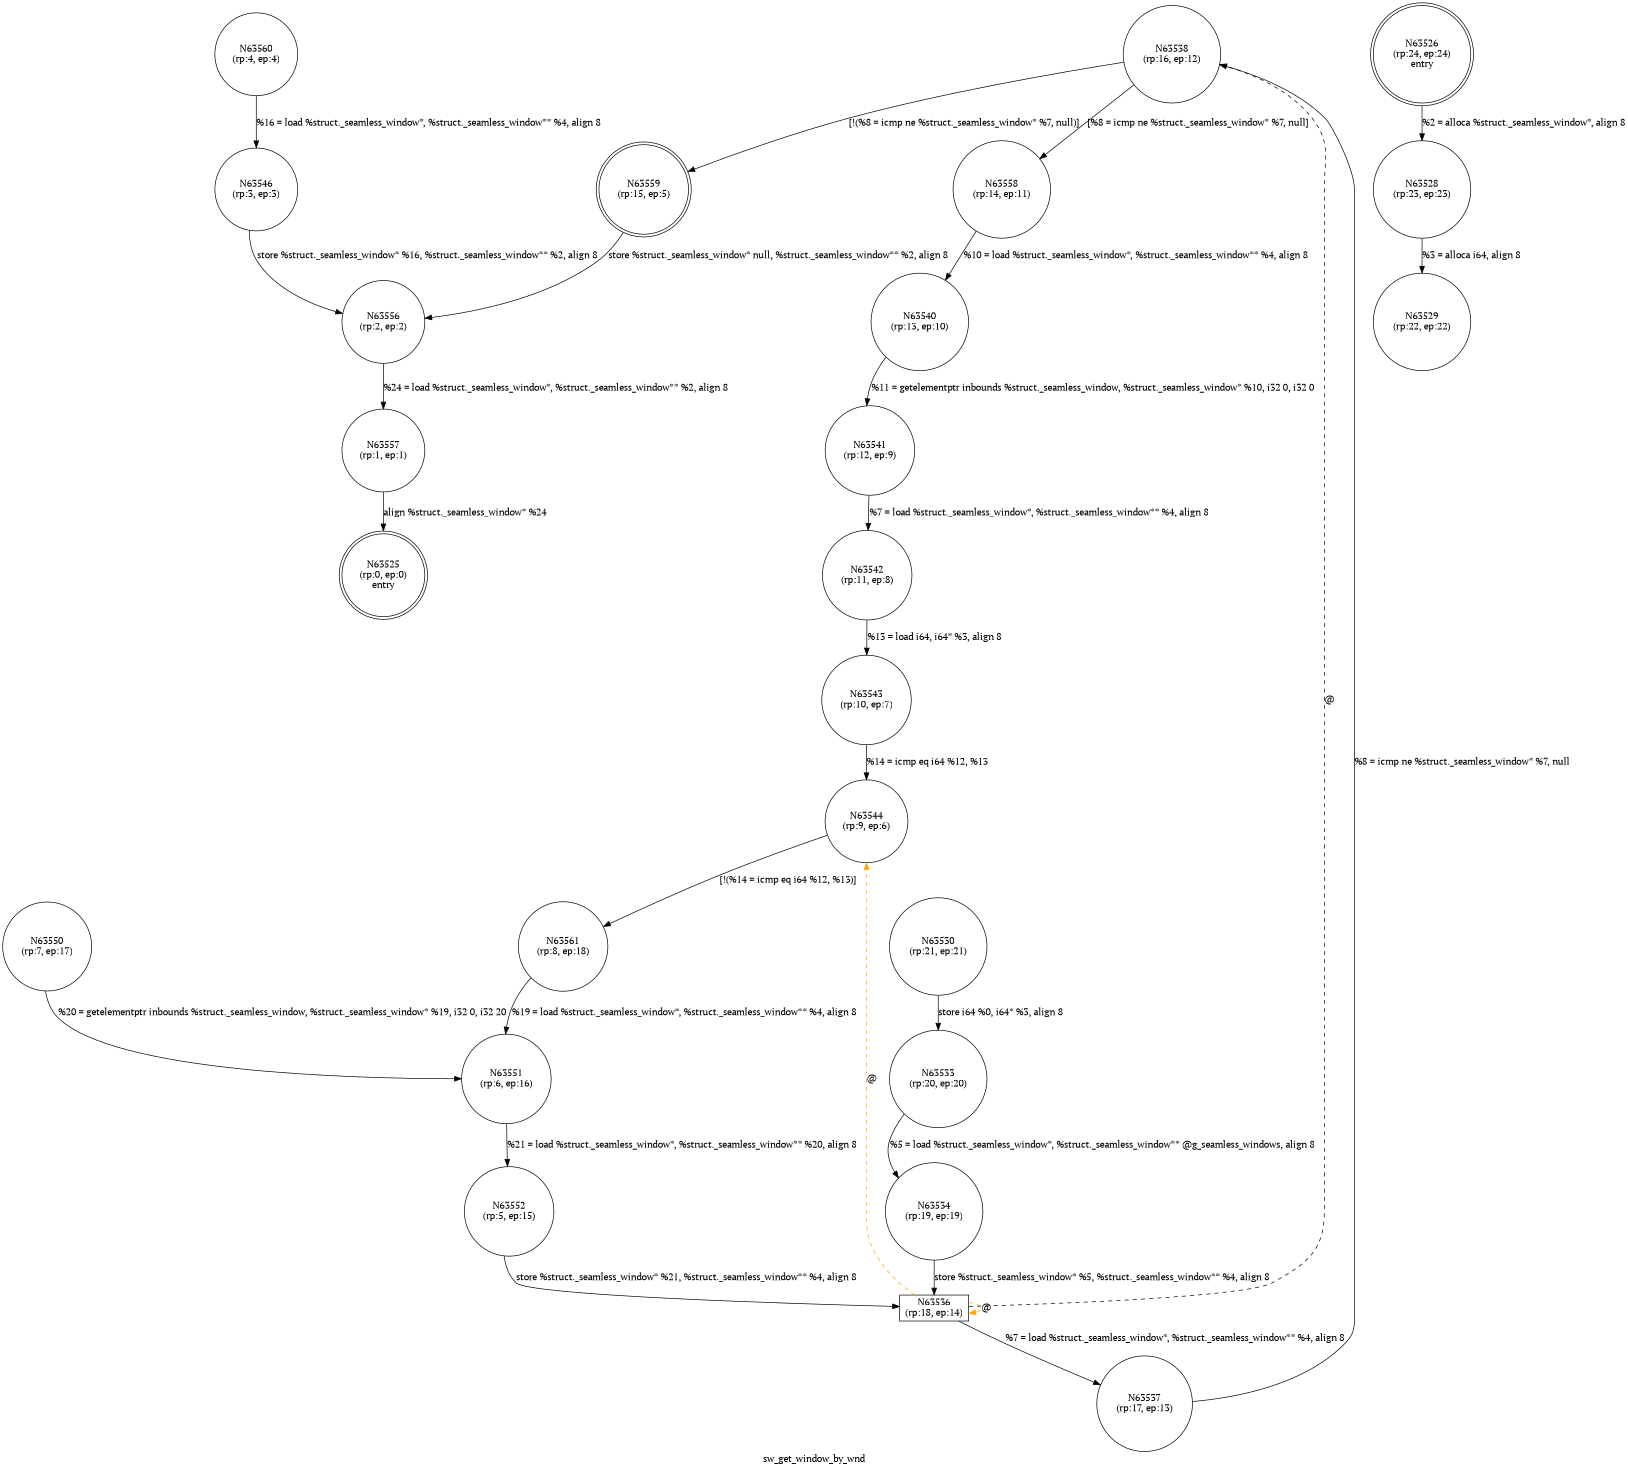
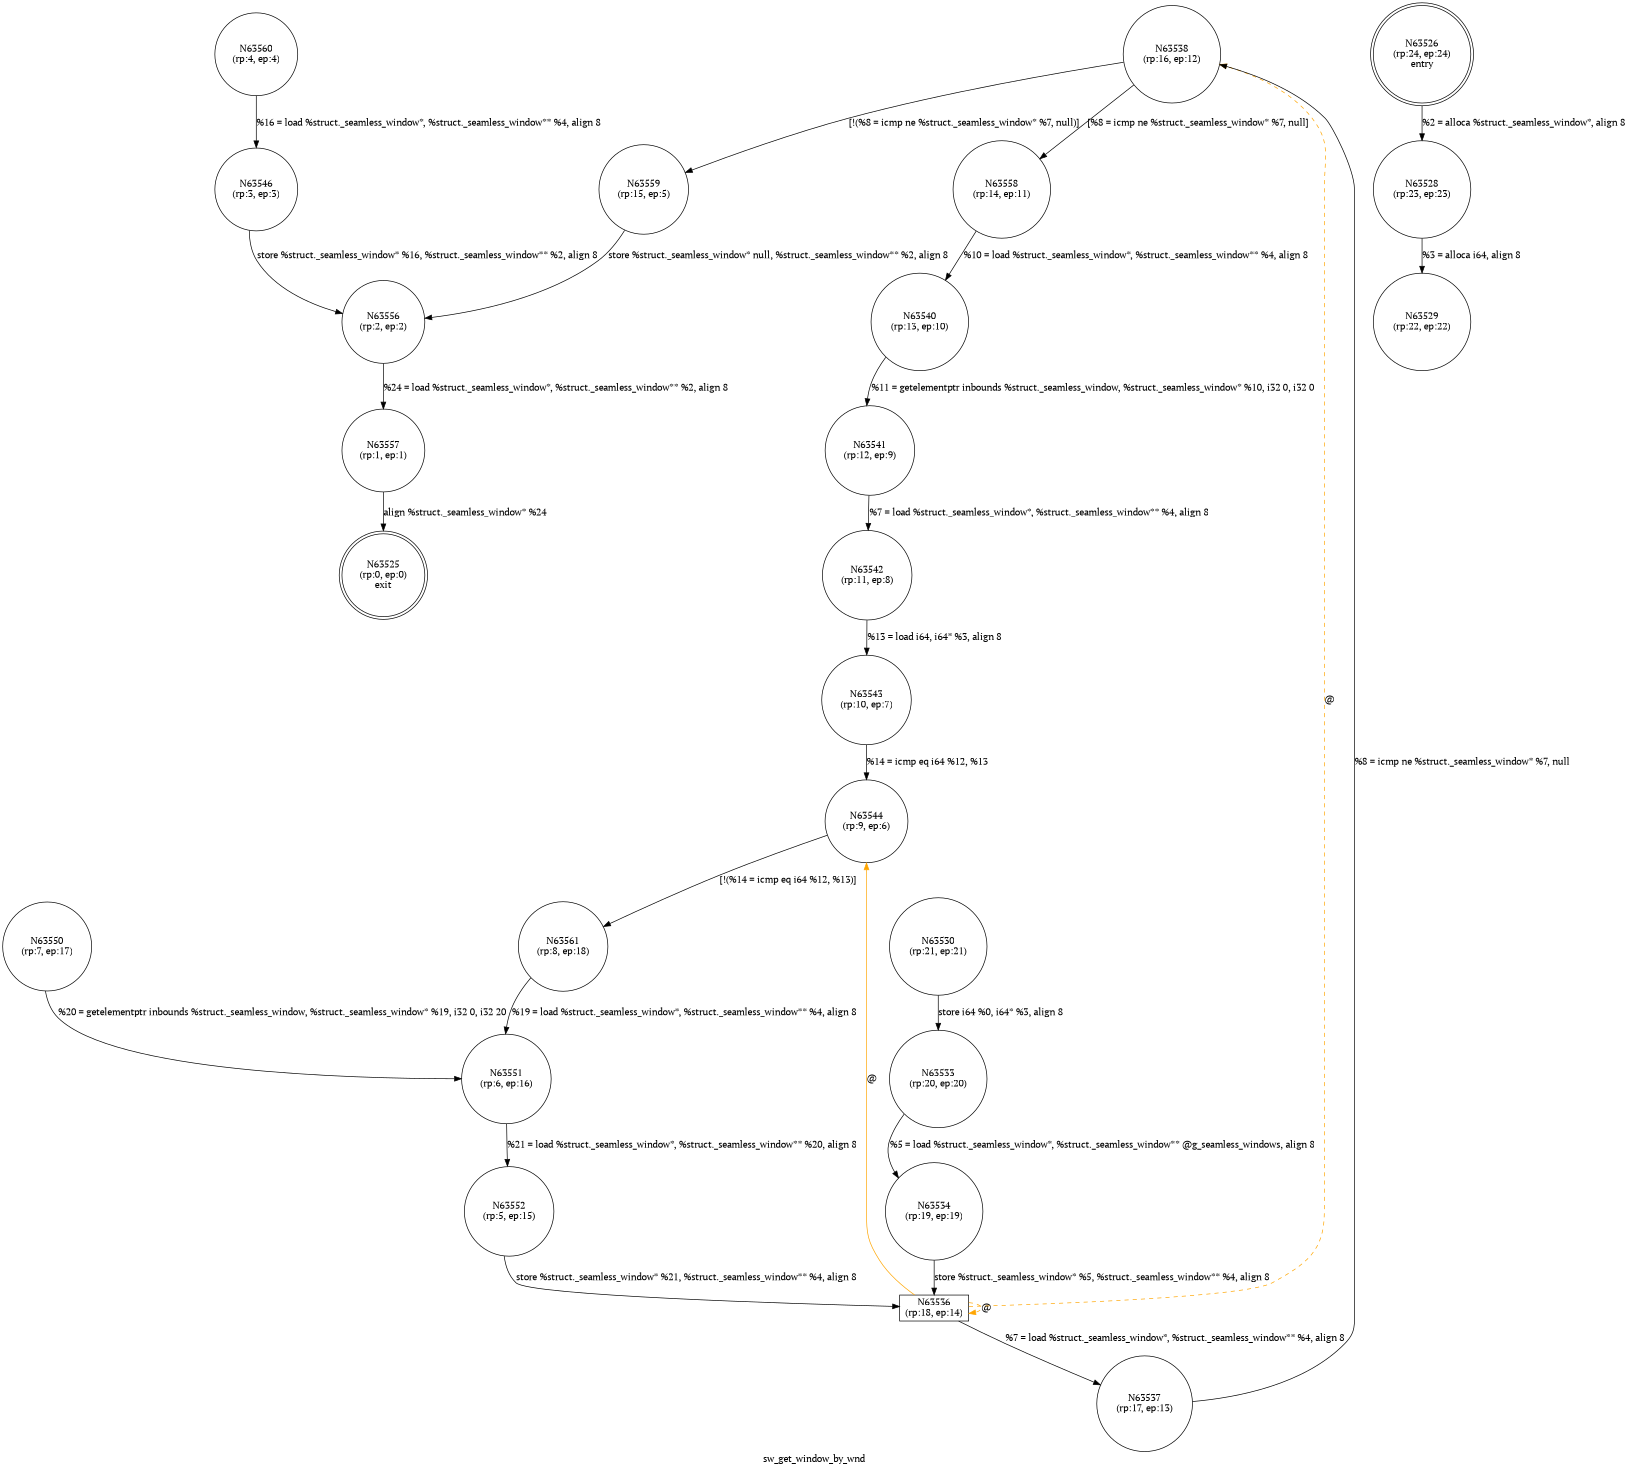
node "N63559 (rp:15, ep:5)": shape doublecircle -> circle
node "N63525 (rp:0, ep:0) entry": label "N63525 (rp:0, ep:0) entry" -> "N63525 (rp:0, ep:0) exit"
edge "N63536 (rp:18, ep:14)" -> "N63538 (rp:16, ep:12)": color black -> orange
edge "N63536 (rp:18, ep:14)" -> "N63544 (rp:9, ep:6)": style dashed -> solid
